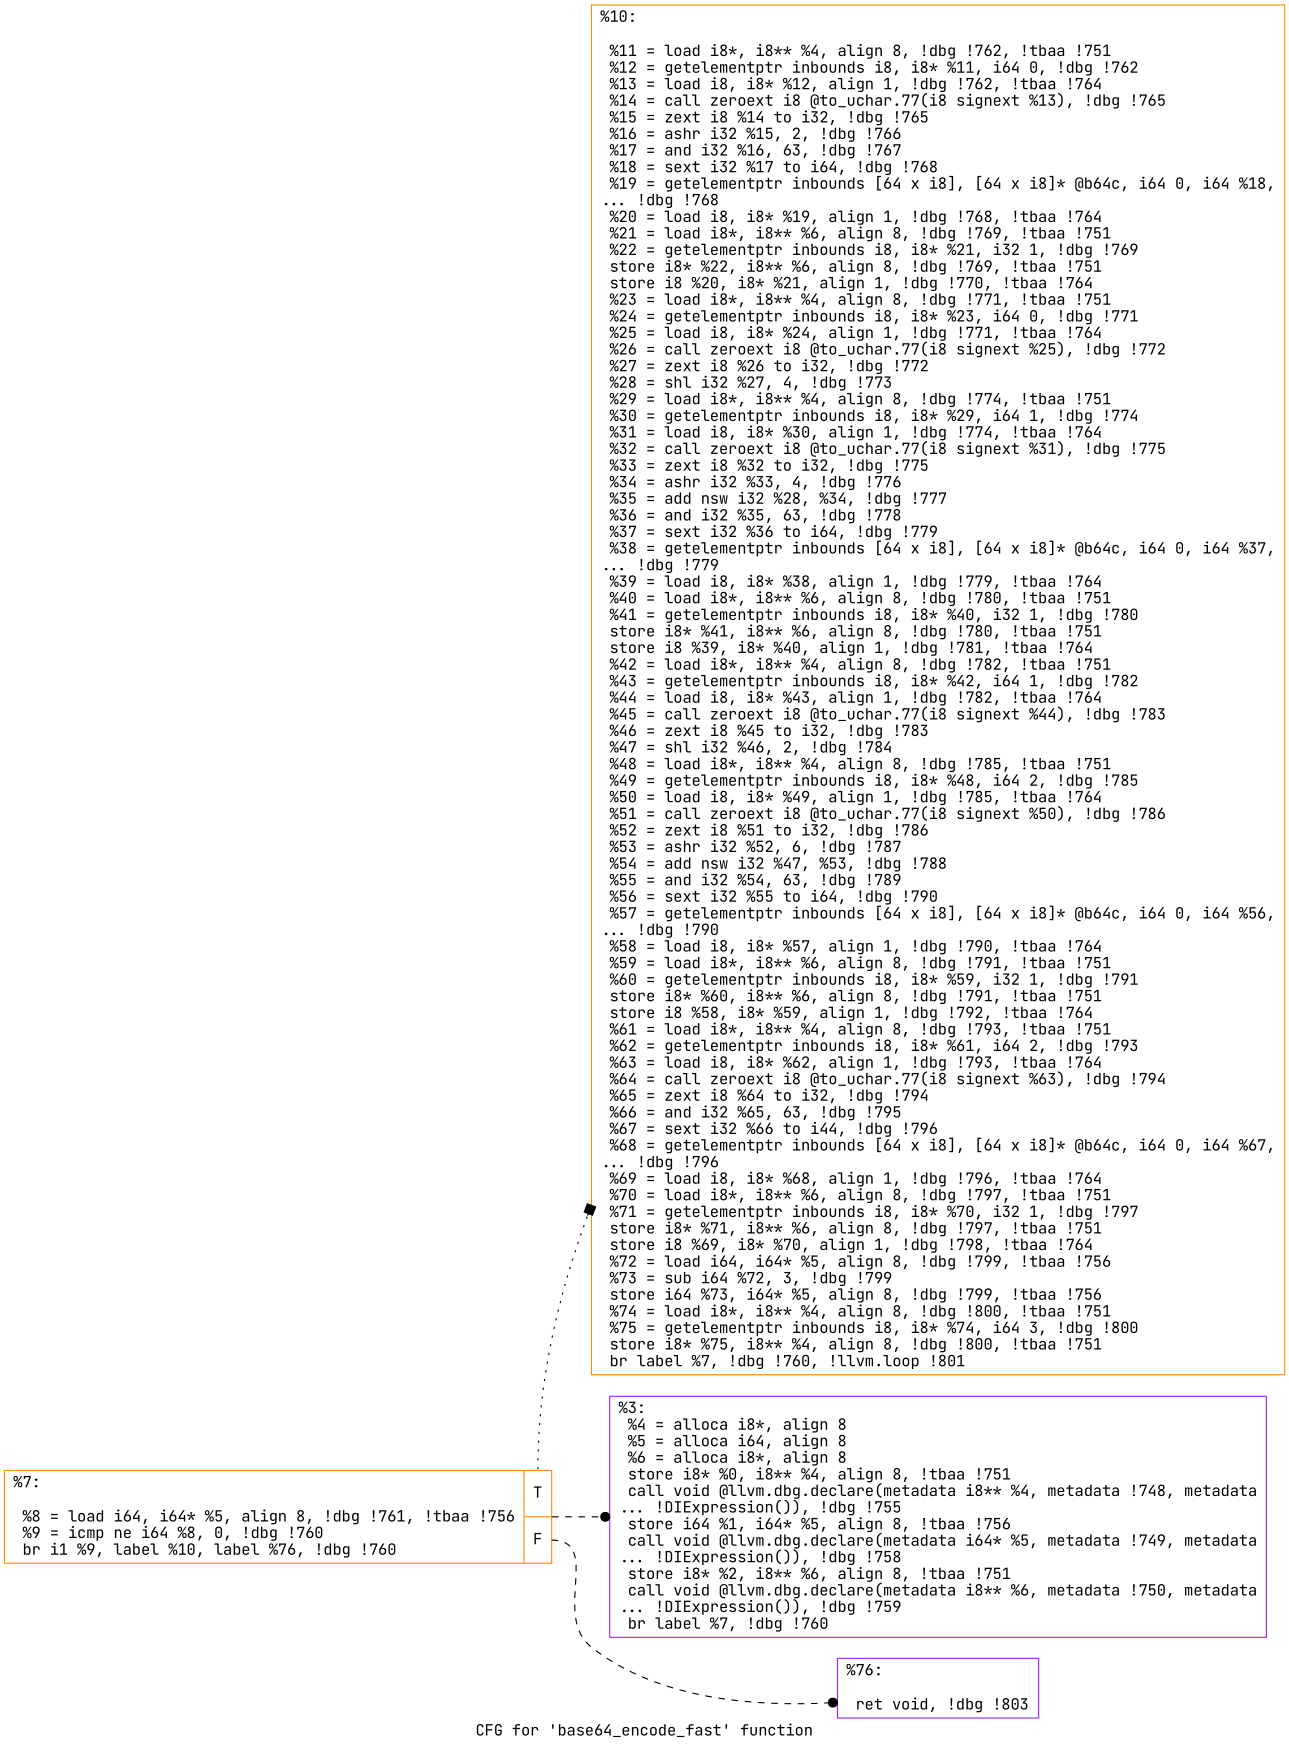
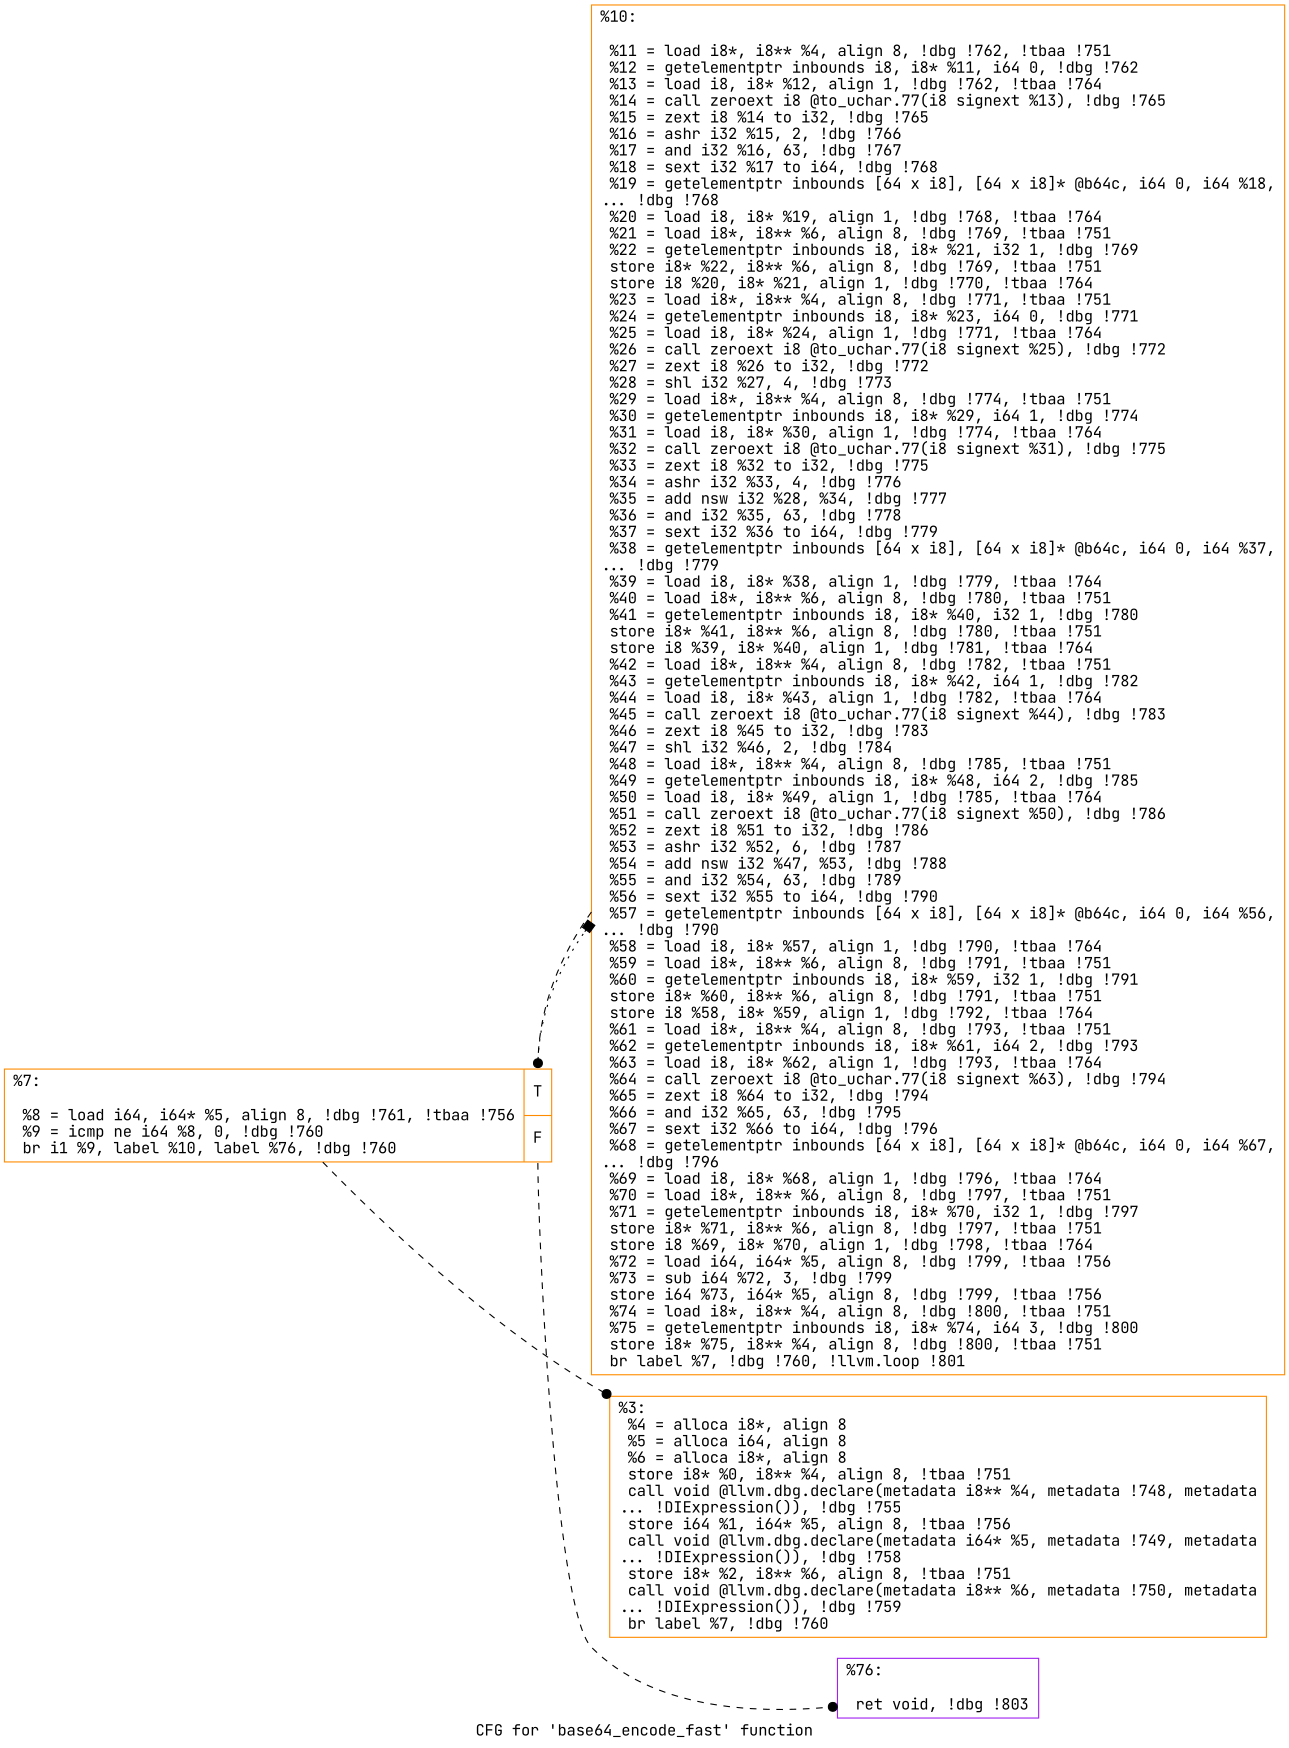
edge "%10:" -> "%7:": added
node "%10:": text "%67 = sext i32 %66 to i44, !dbg !796" -> "%67 = sext i32 %66 to i64, !dbg !796"
node "%3:": color purple -> darkorange
